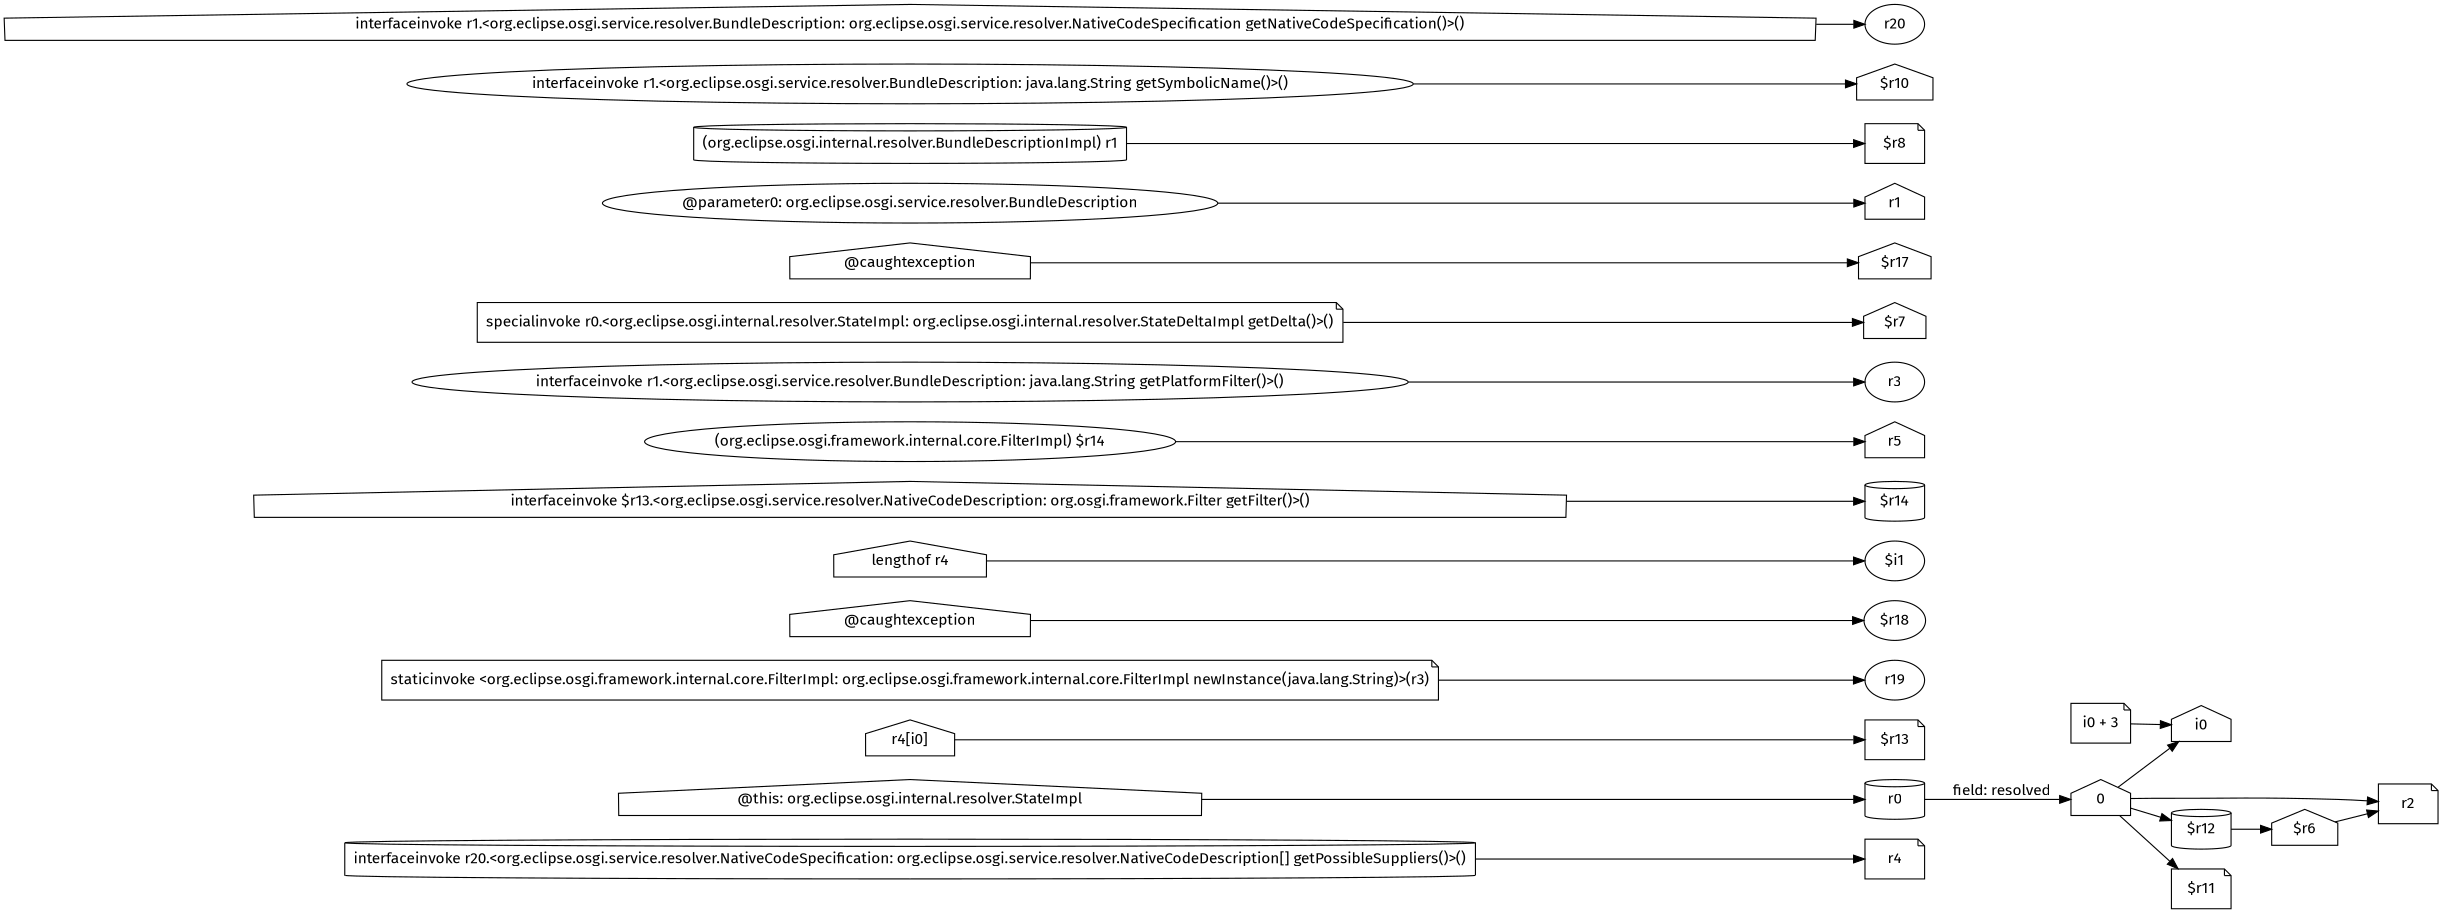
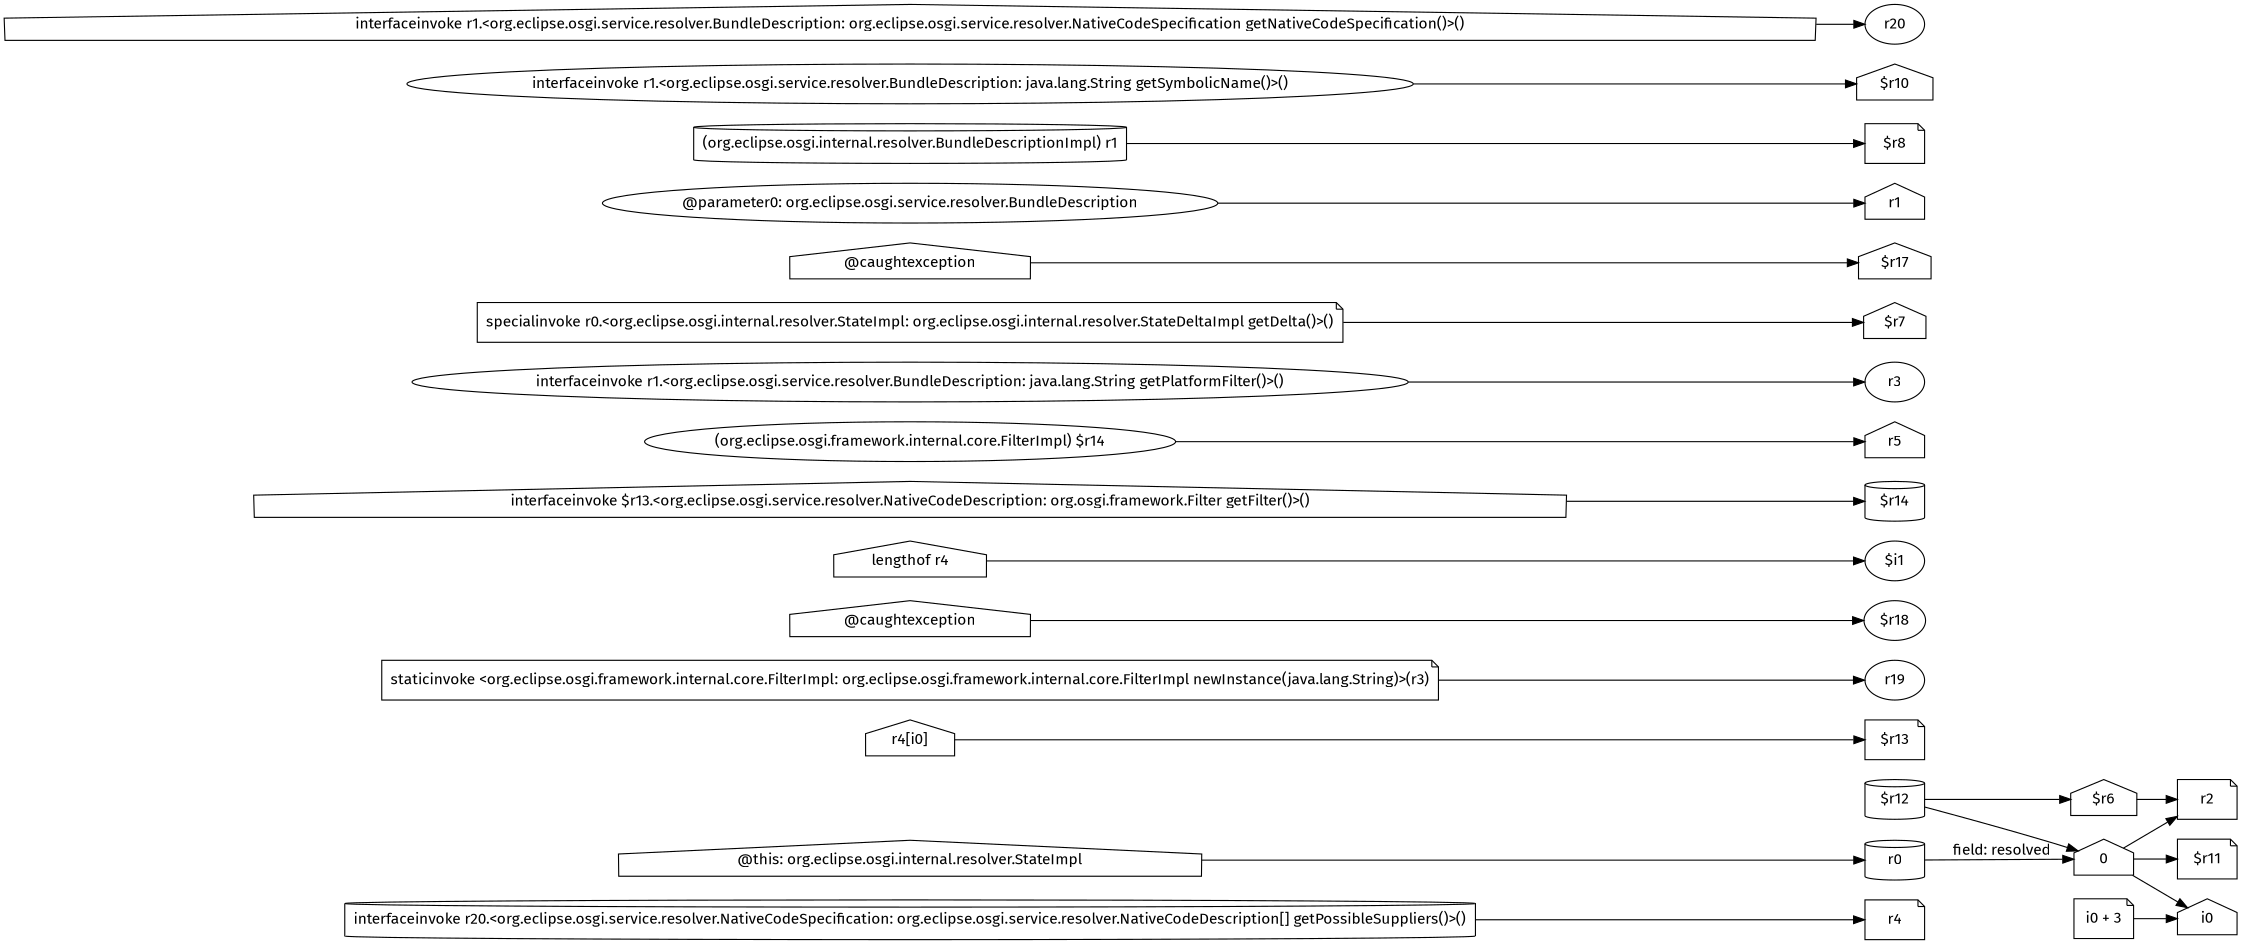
edge "0" -> "$r12": reversed
